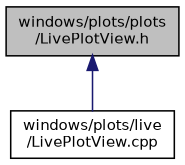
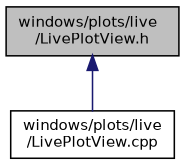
node "windows/plots/plots /LivePlotView.h": label "windows/plots/plots /LivePlotView.h" -> "windows/plots/live /LivePlotView.h"
